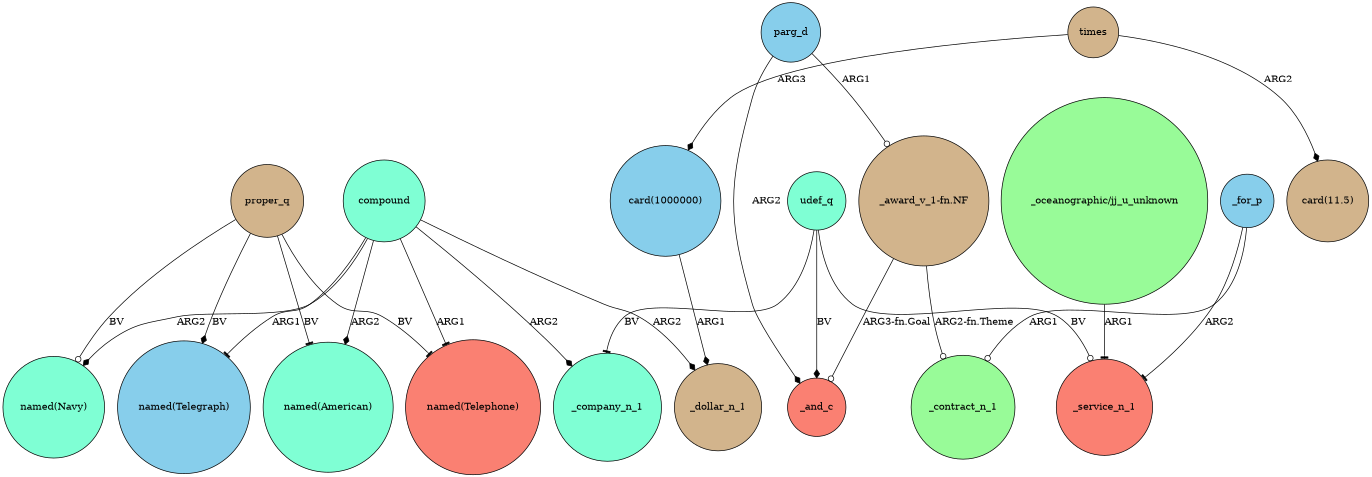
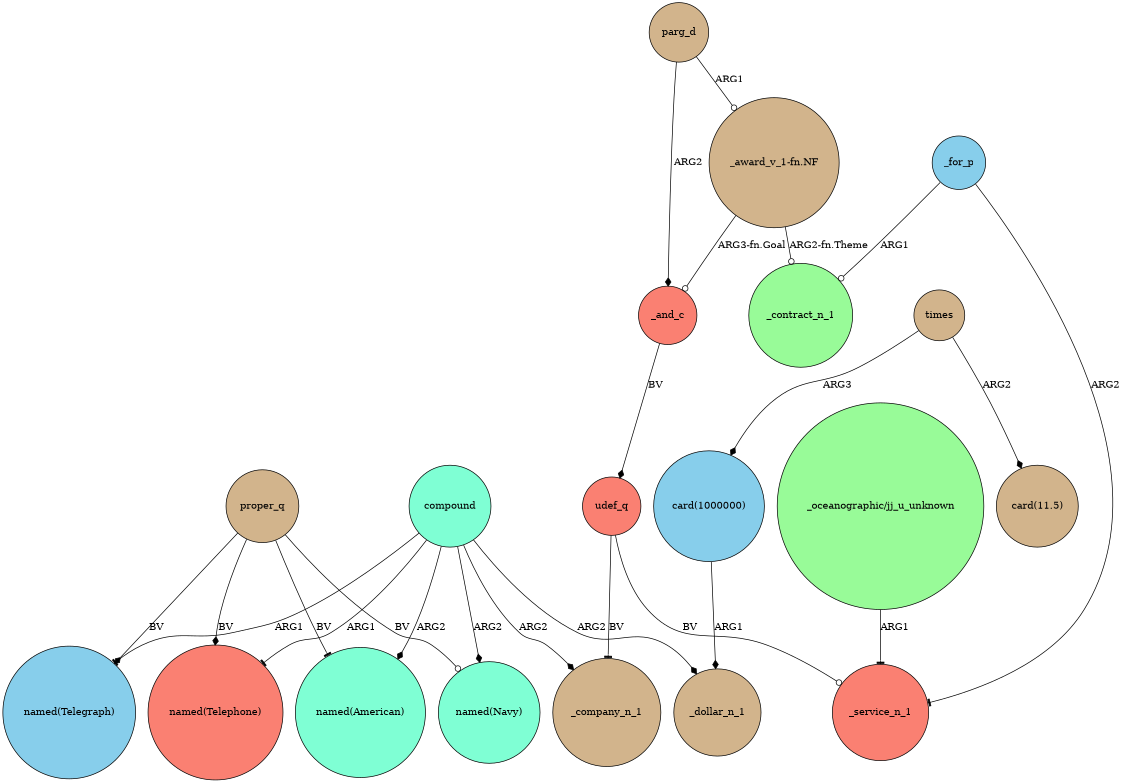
node "parg_d": fillcolor skyblue -> tan
node "udef_q": fillcolor aquamarine -> salmon
edge "udef_q" -> "_and_c": reversed
edge "proper_q" -> "named(Telephone)": arrowhead tee -> diamond
node "_company_n_1": fillcolor aquamarine -> tan
